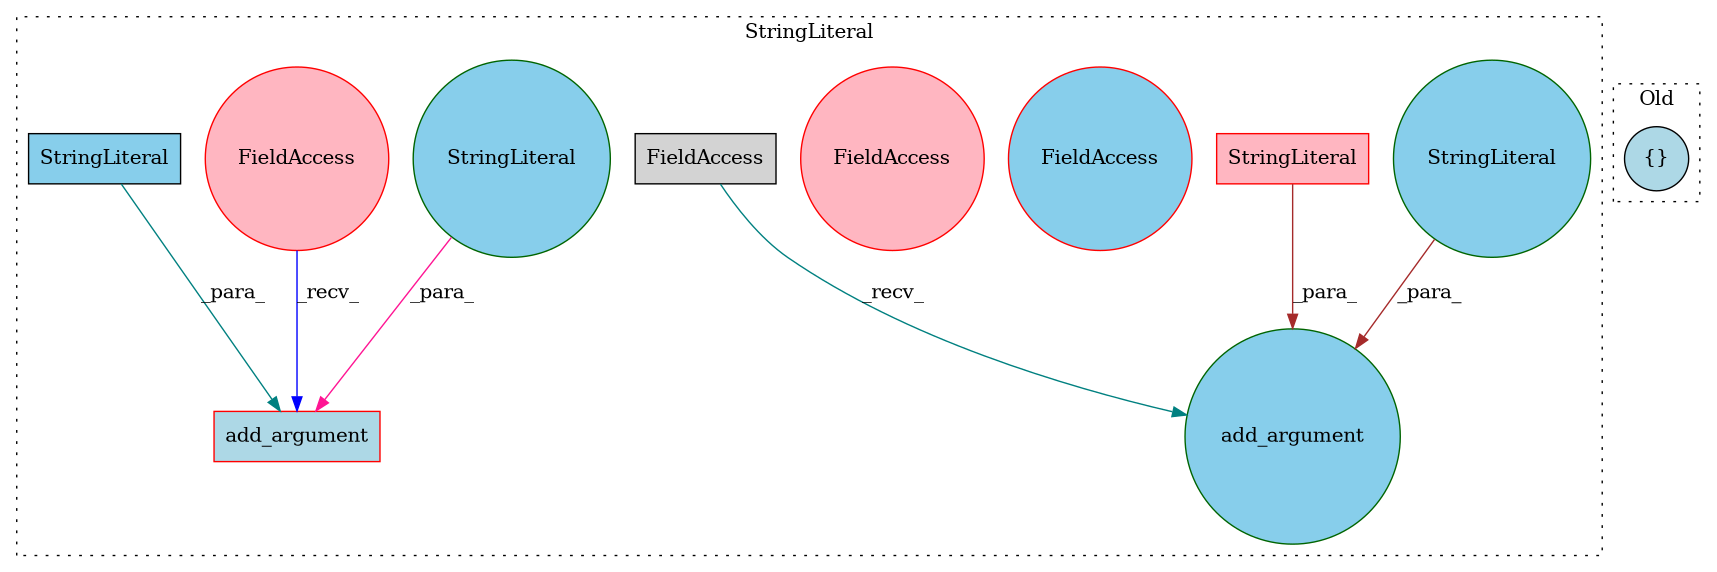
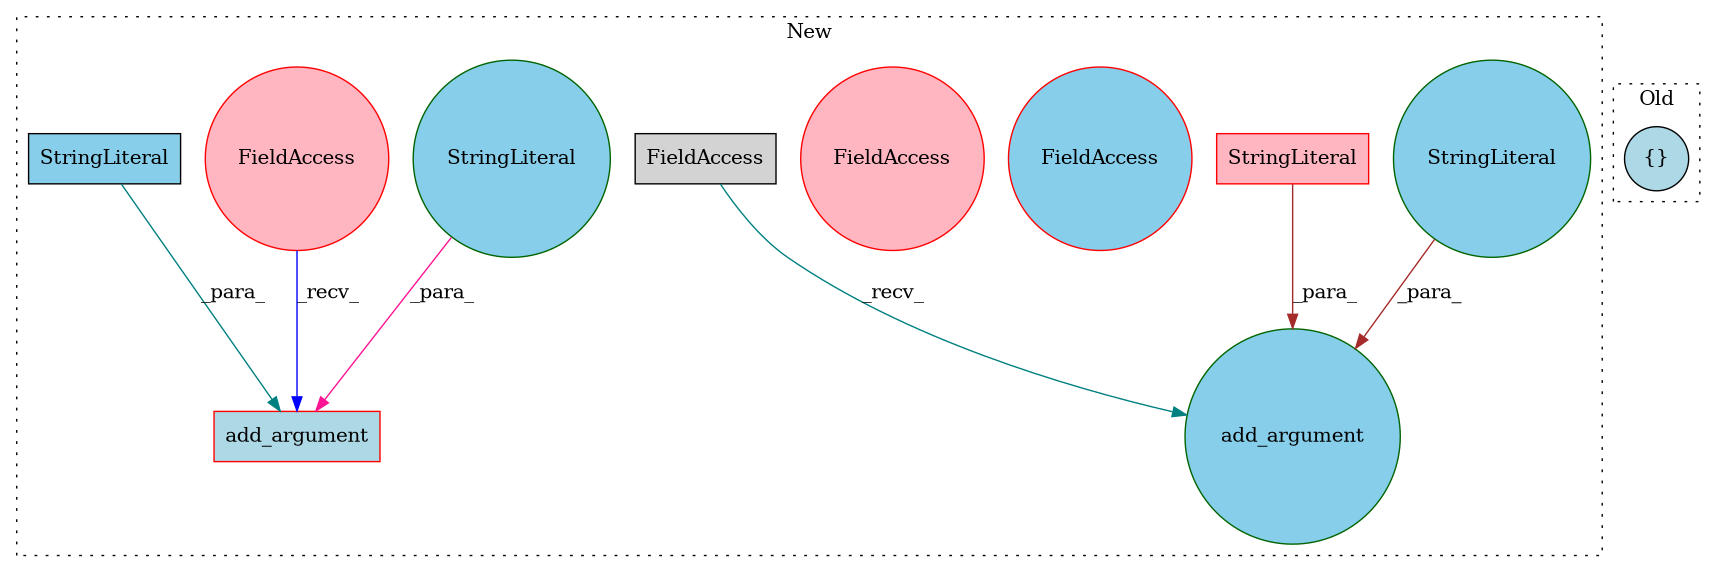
cluster "StringLiteral": label "StringLiteral" -> "New"
